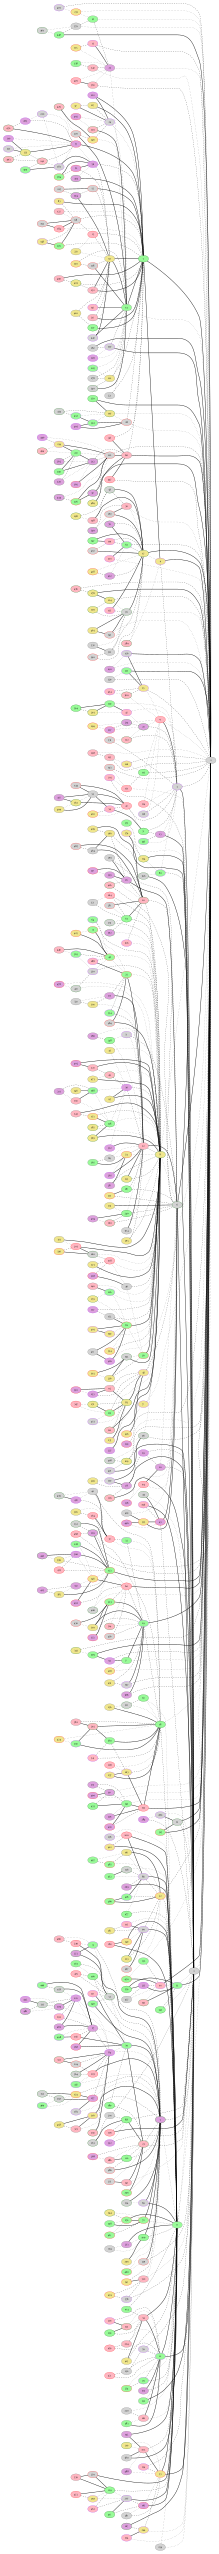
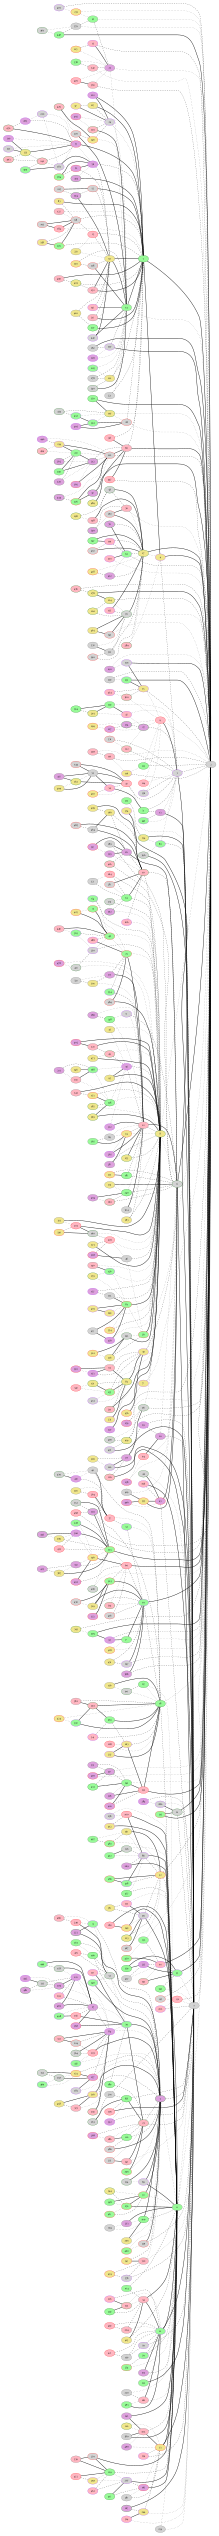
edge "113" -- "131": now "2" -- "131"
